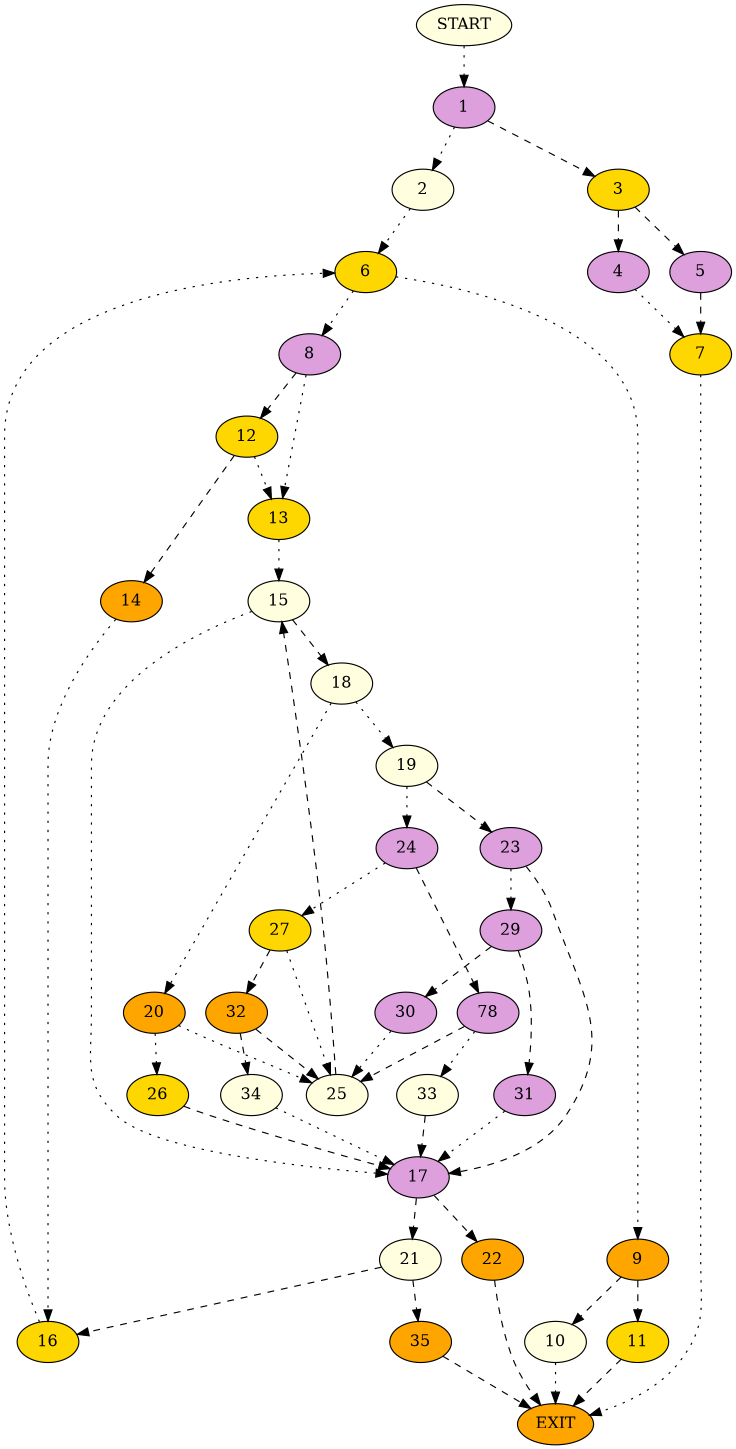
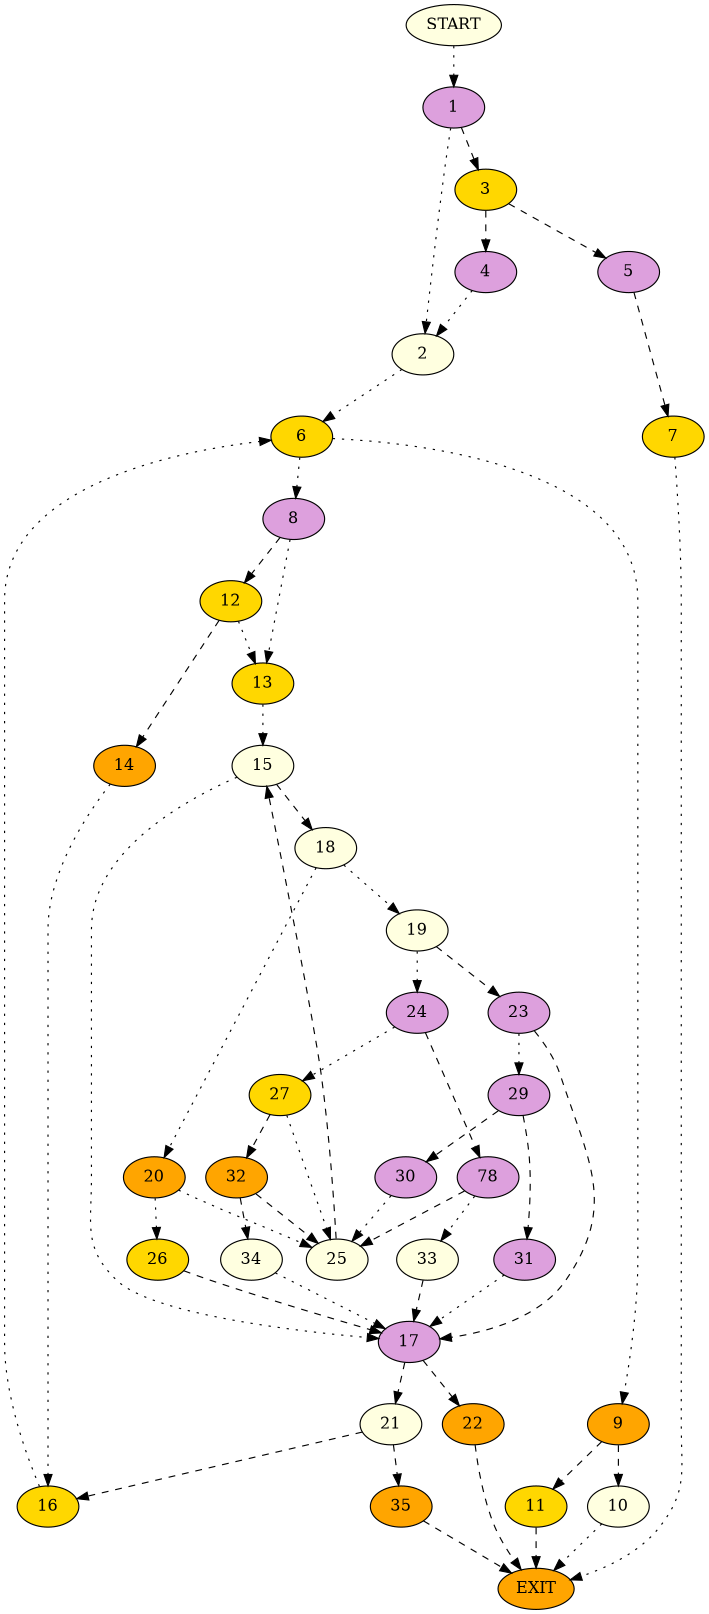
edge "4" -> "7": now "4" -> "2"
